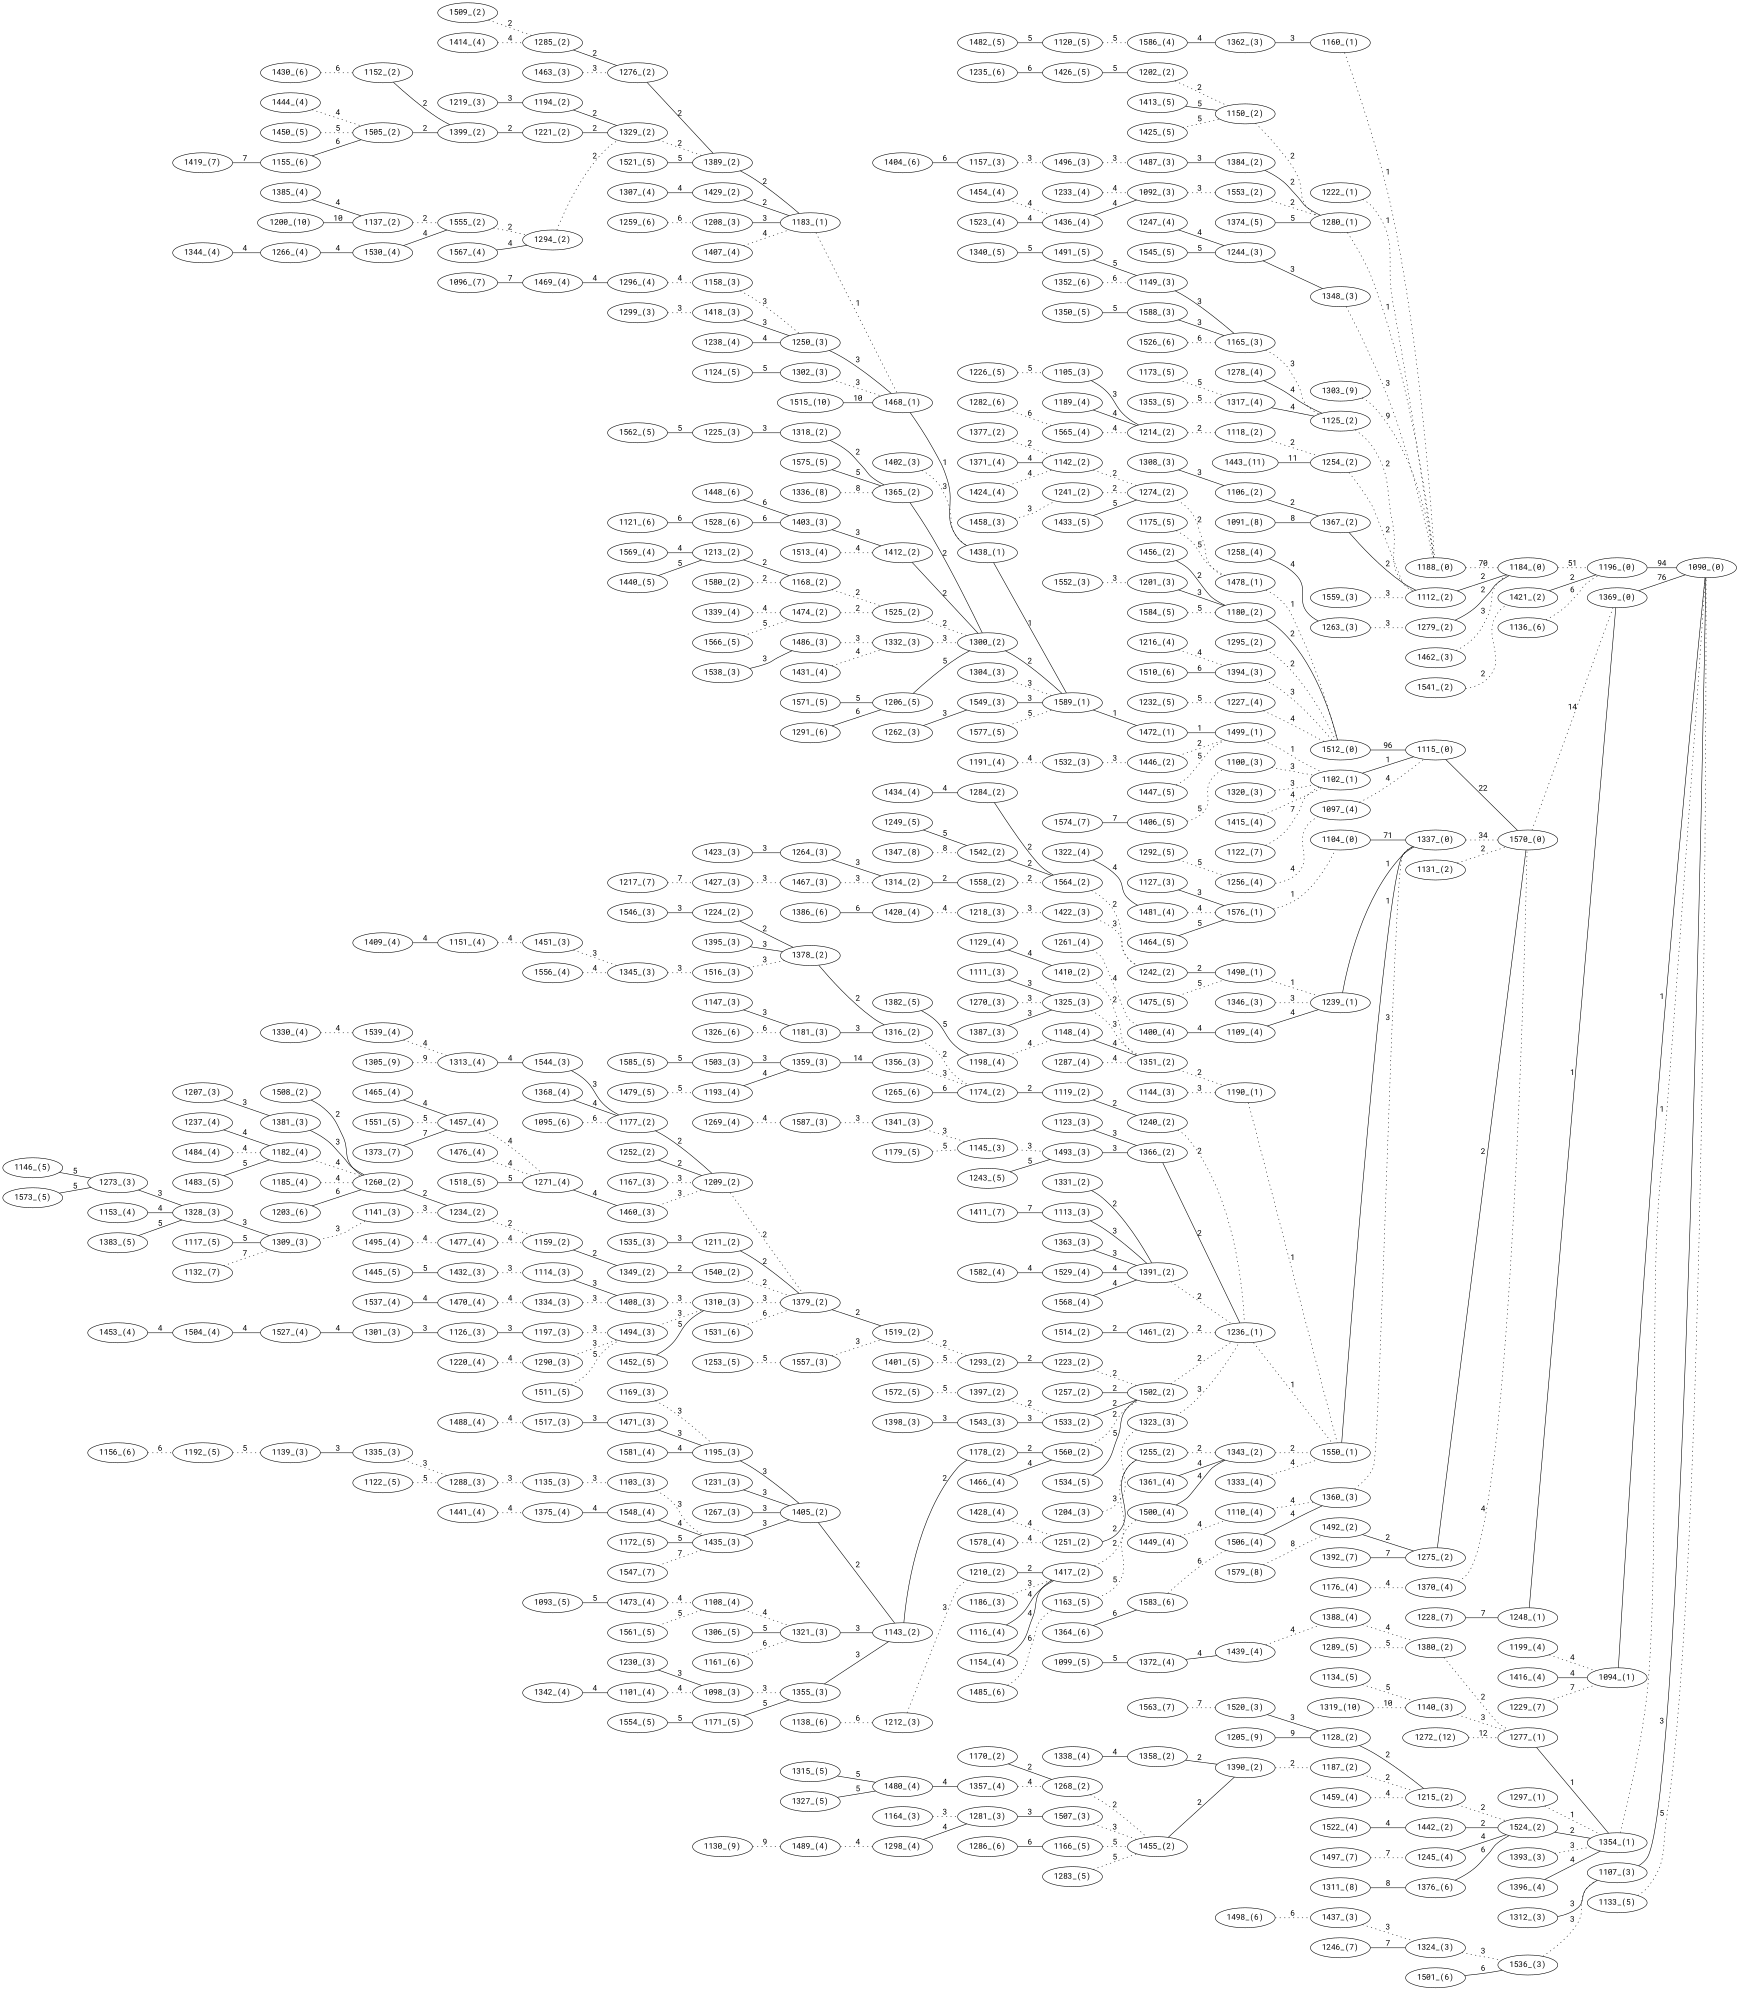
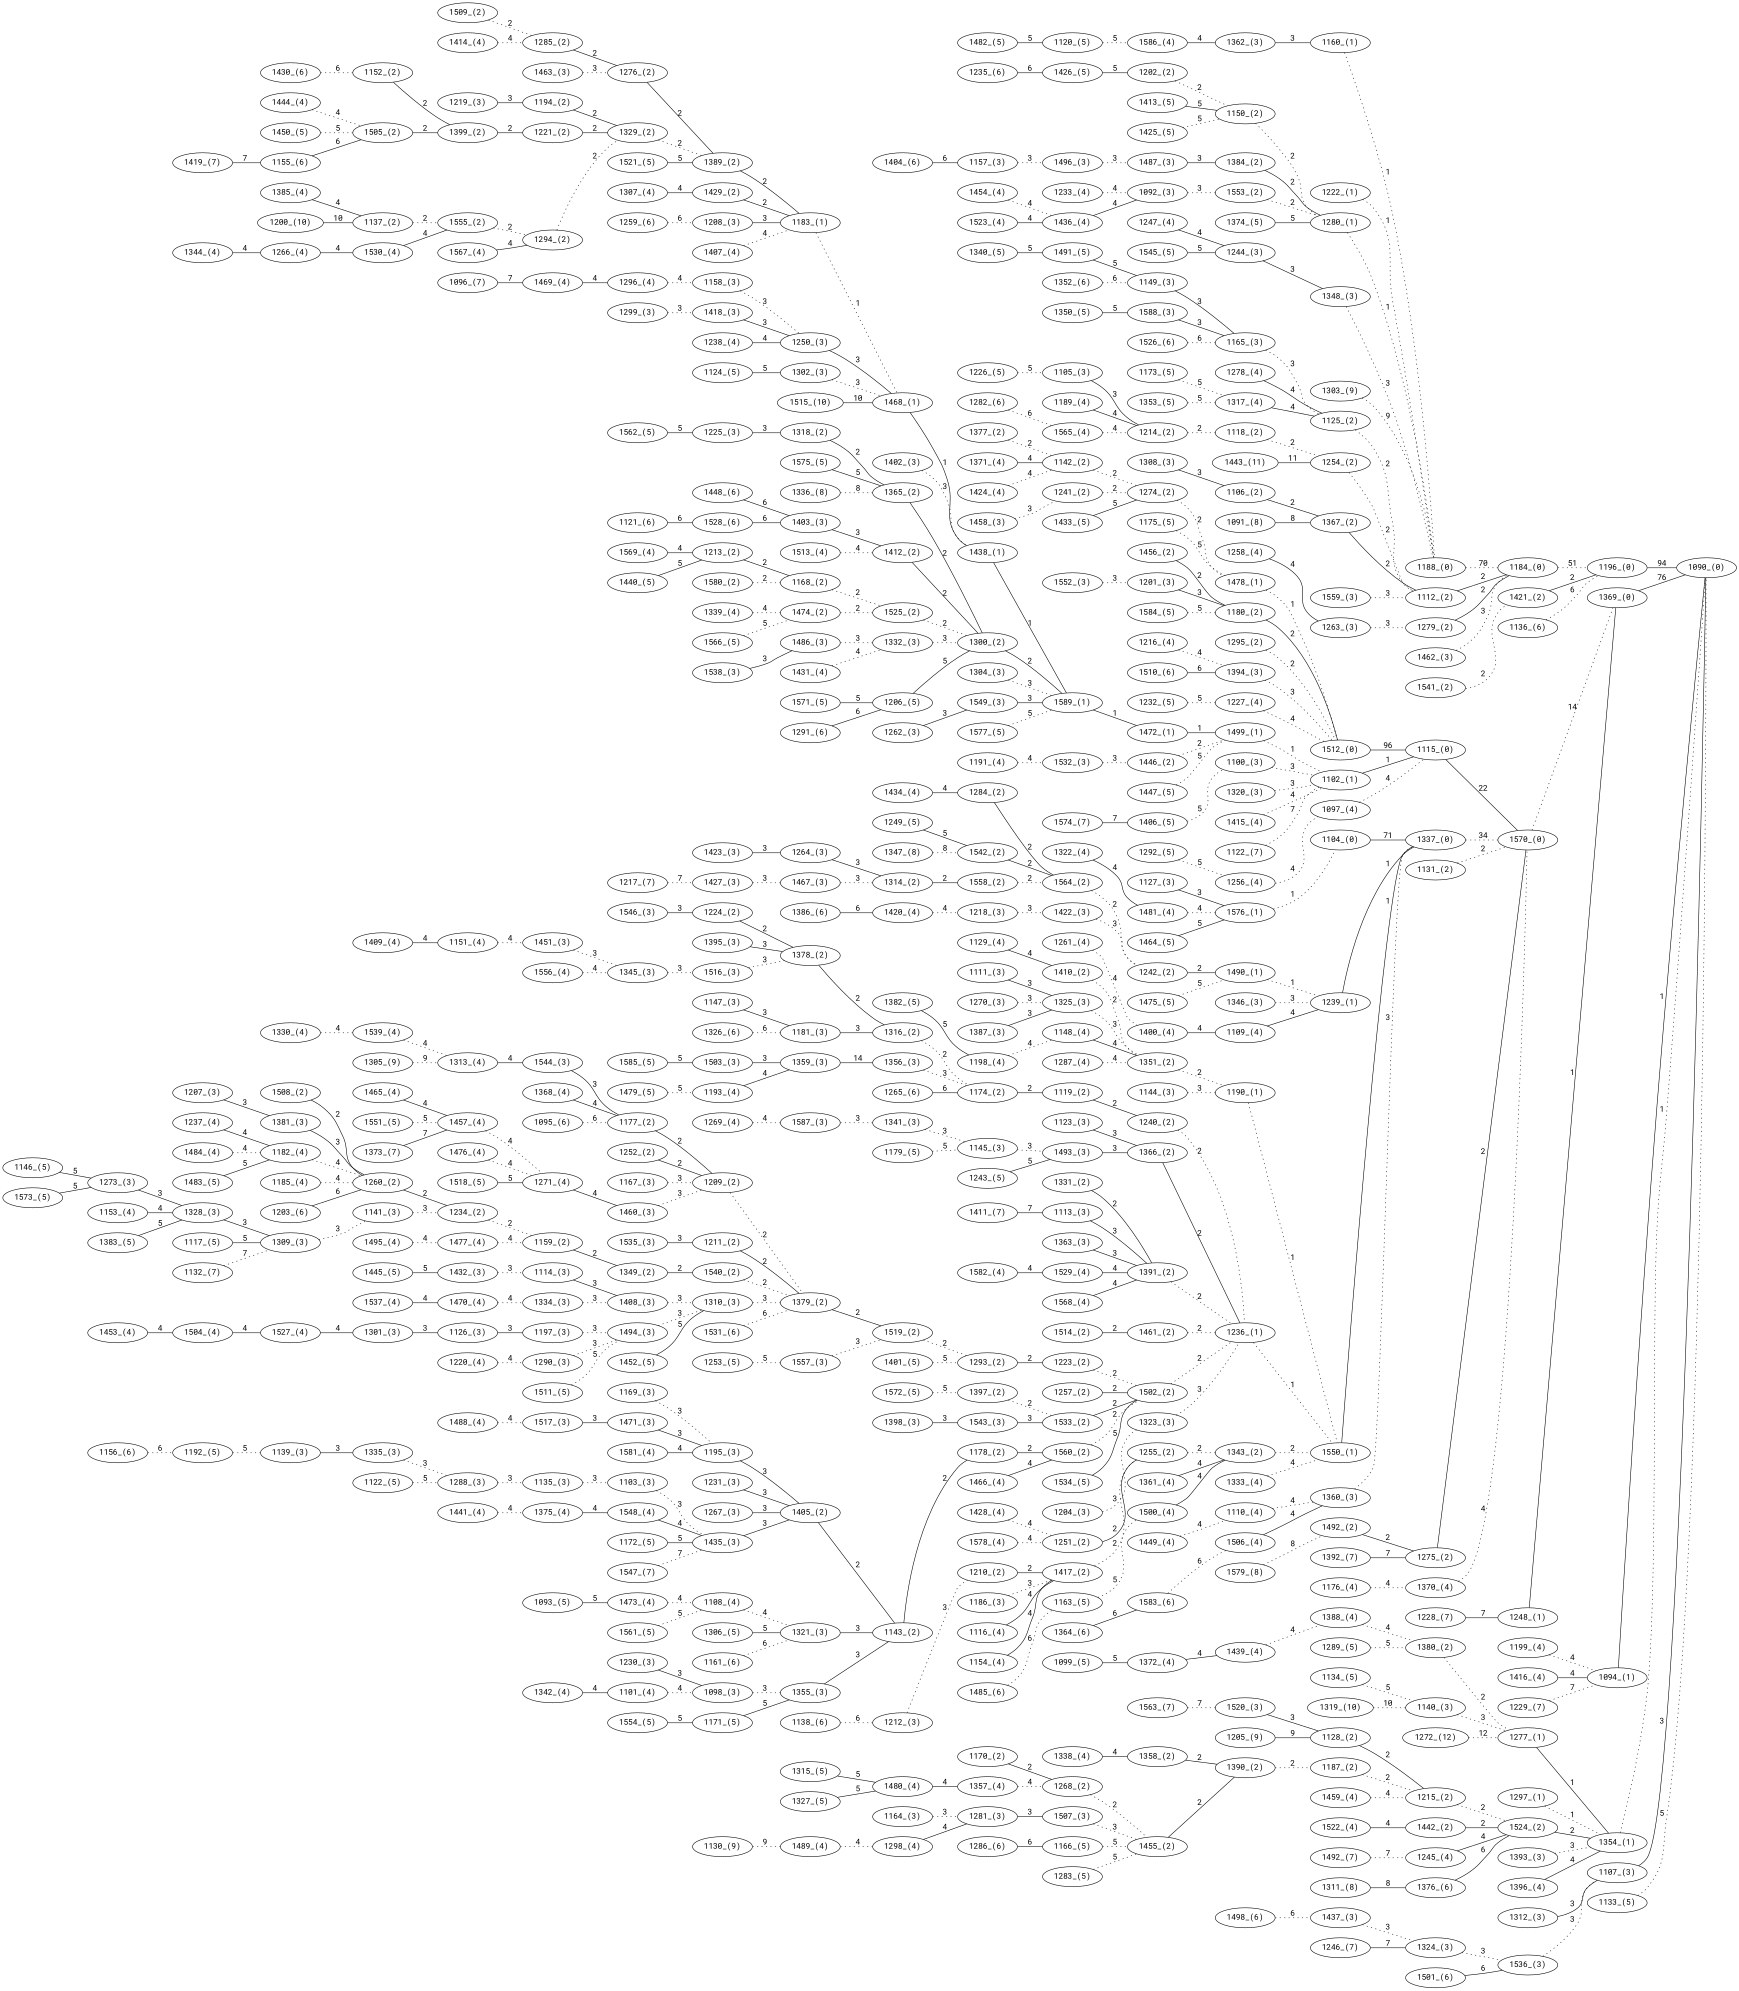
node "1497_(7)": label "1497_(7)" -> "1492_(7)"
